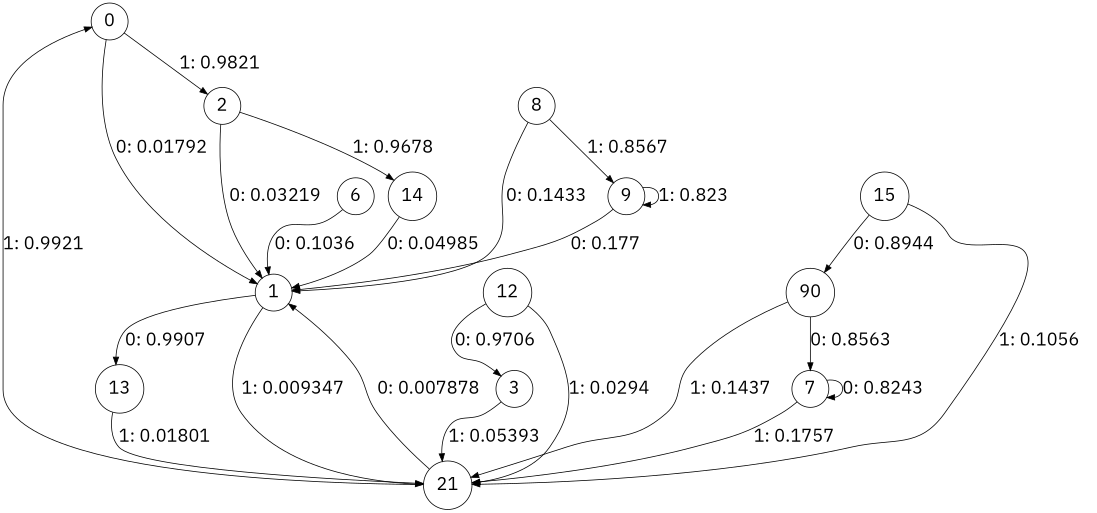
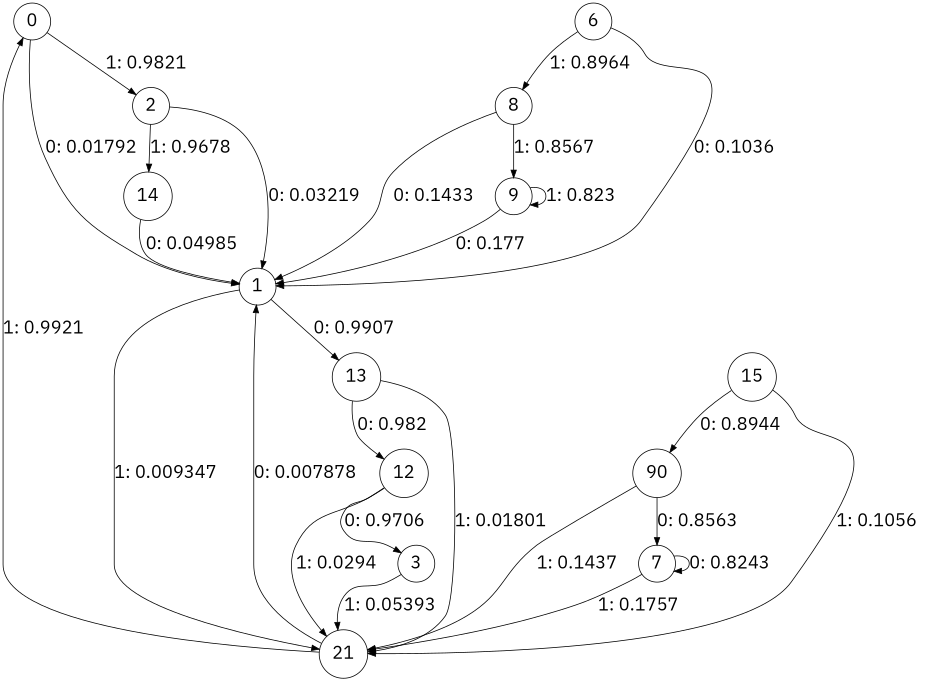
edge "6" -> "8": added, label "1: 0.8964"
edge "13" -> "12": added, label "0: 0.982"
